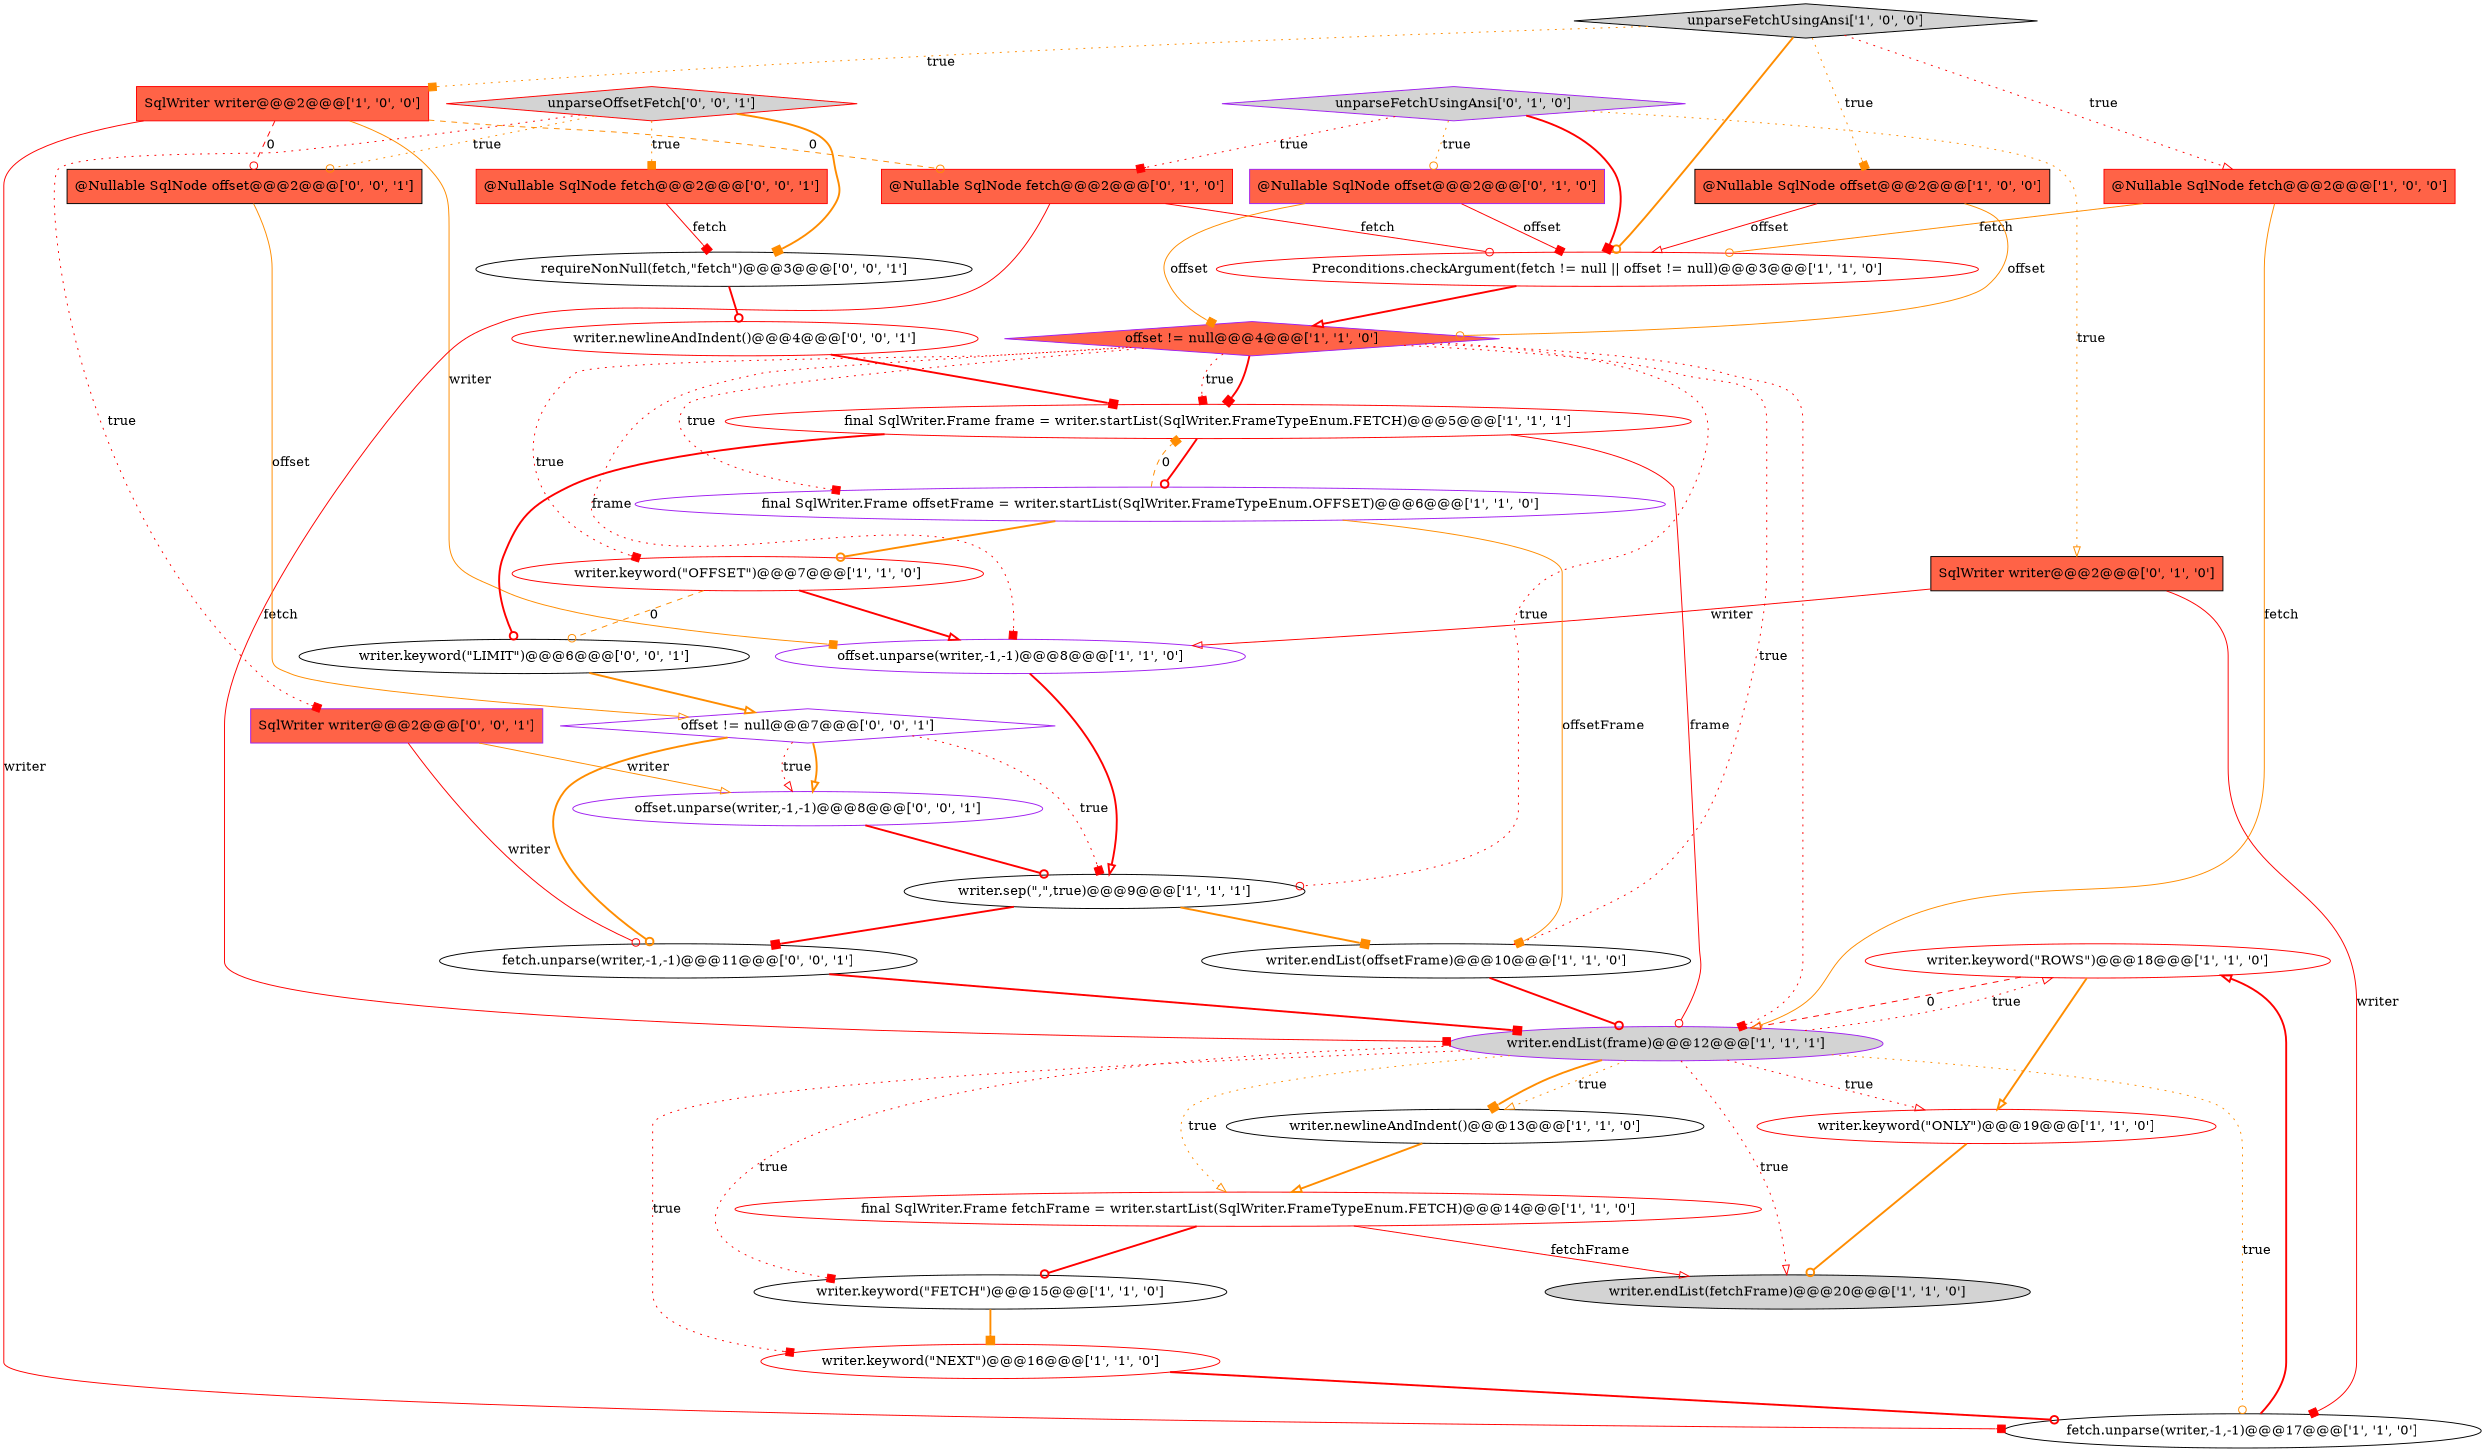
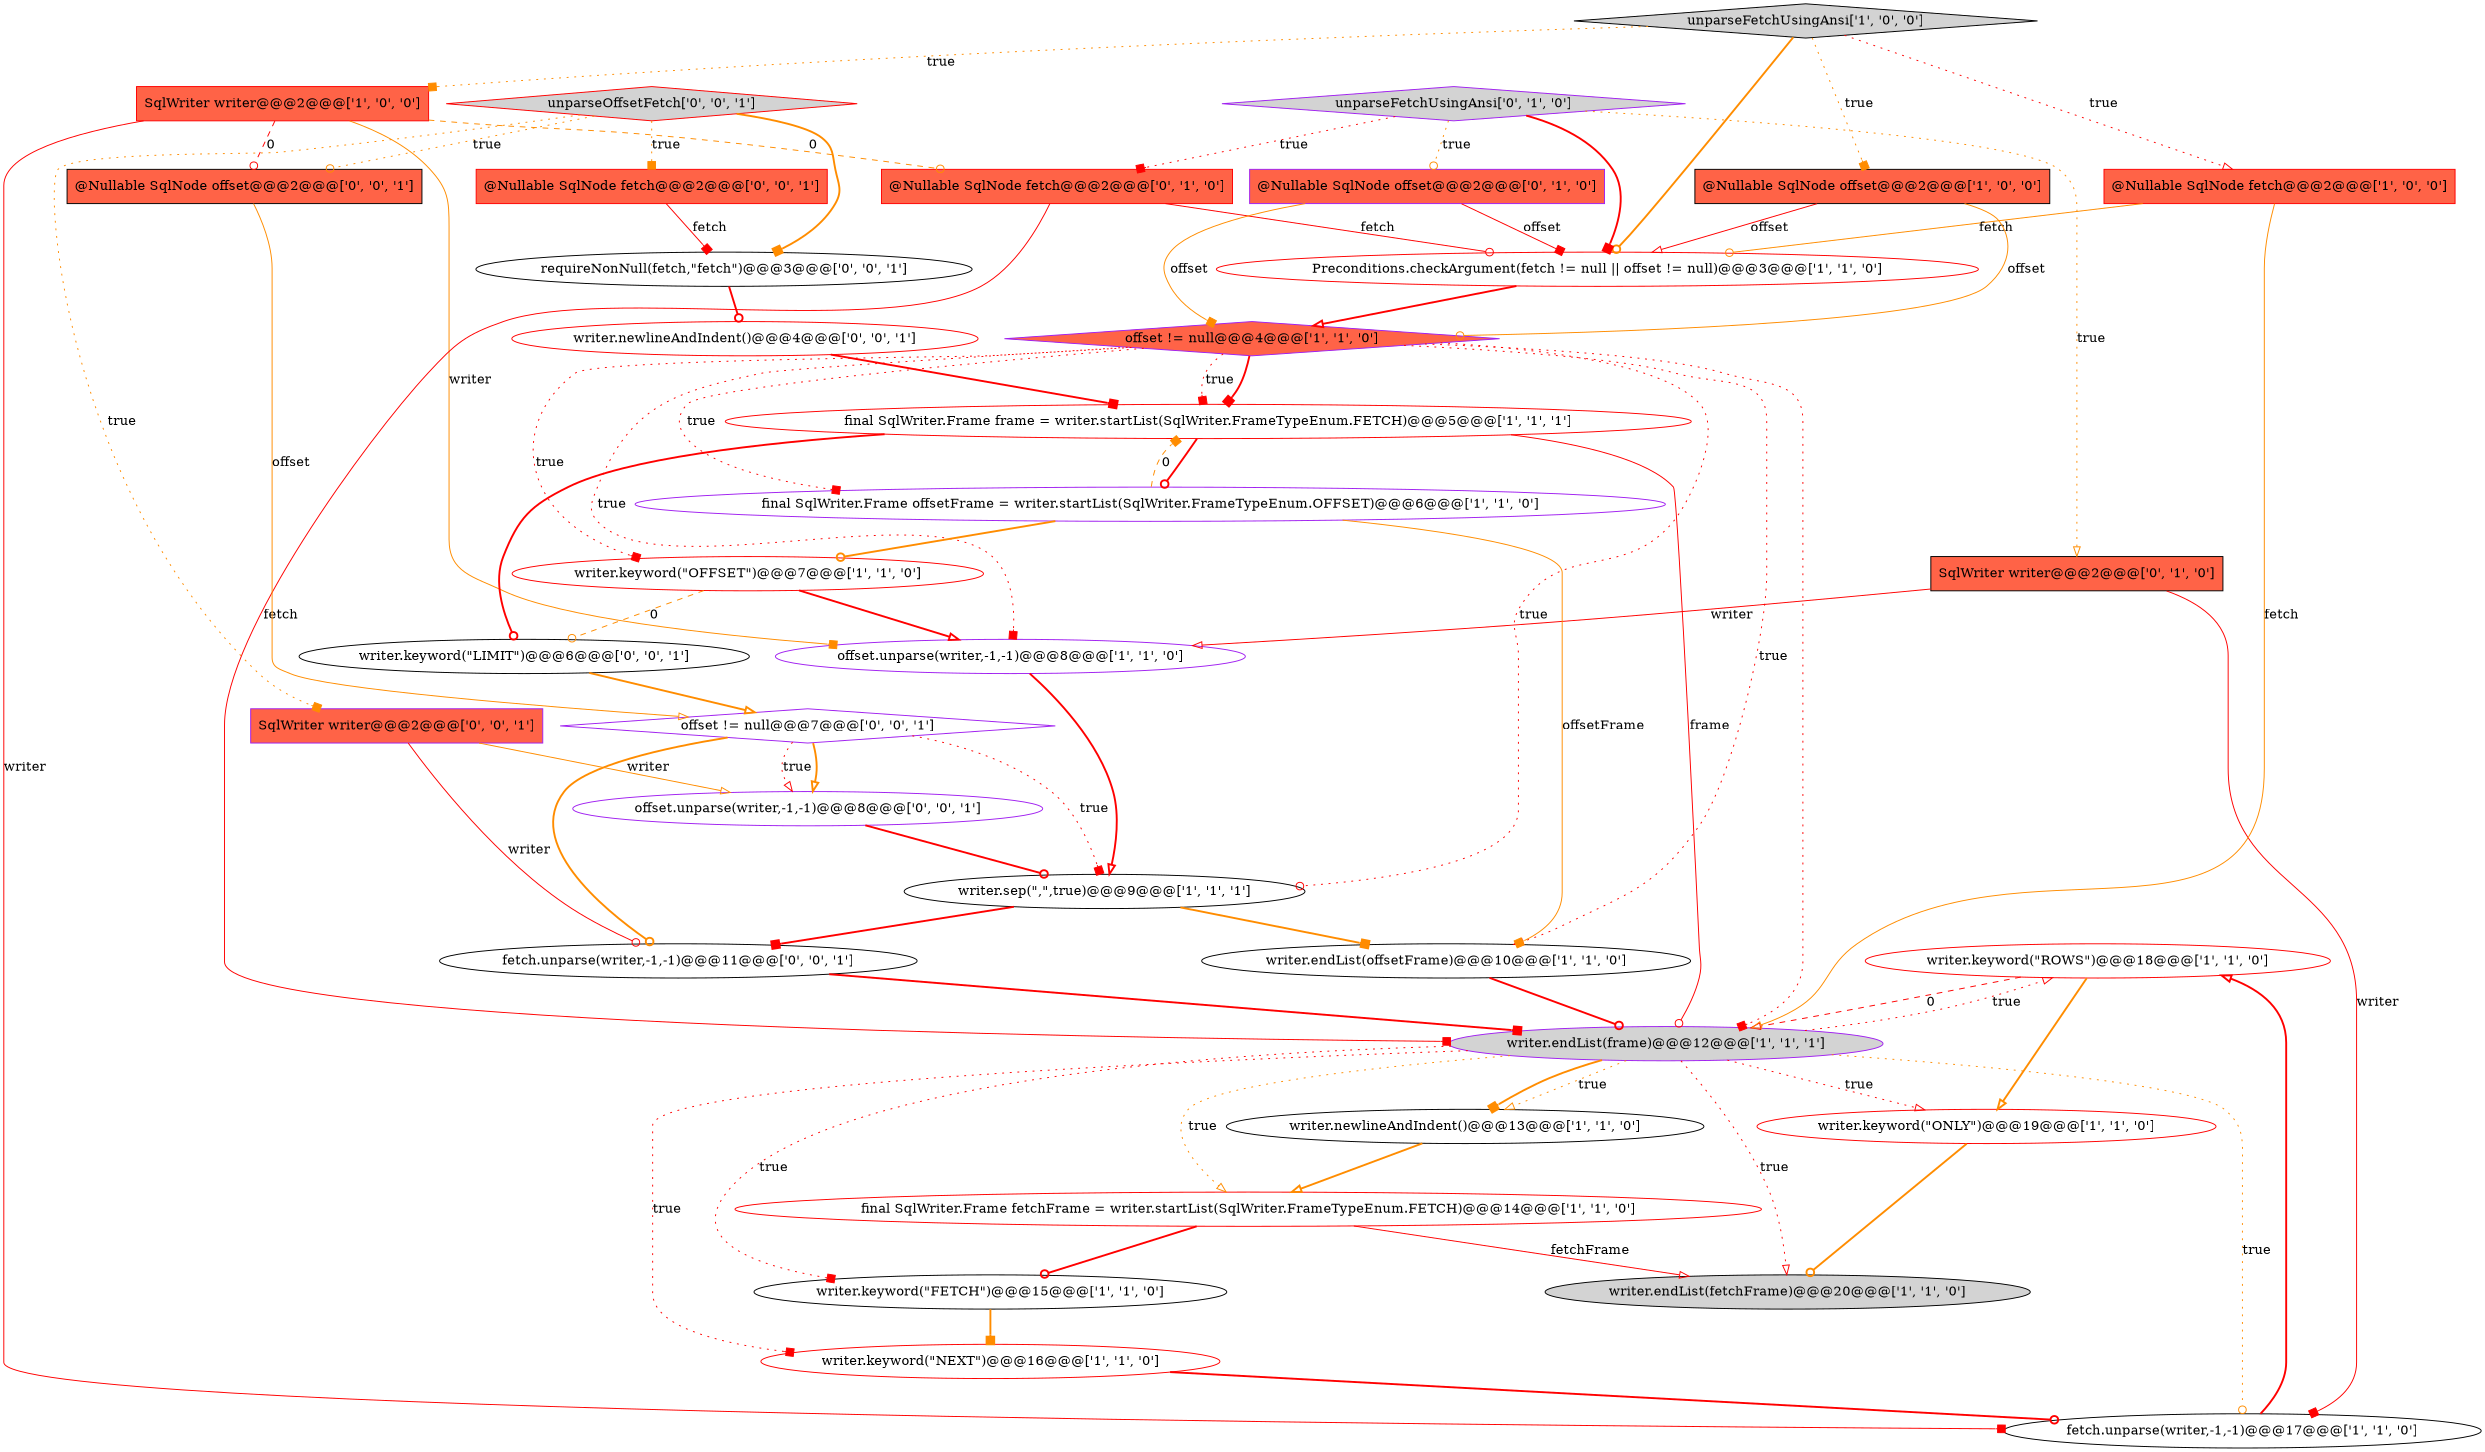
edge "unparseOffsetFetch['0', '0', '1']" -> "SqlWriter writer@@@2@@@['0', '0', '1']": color red -> darkorange
edge "offset != null@@@4@@@['1', '1', '0']" -> "offset.unparse(writer,-1,-1)@@@8@@@['1', '1', '0']": label "frame" -> "true"
